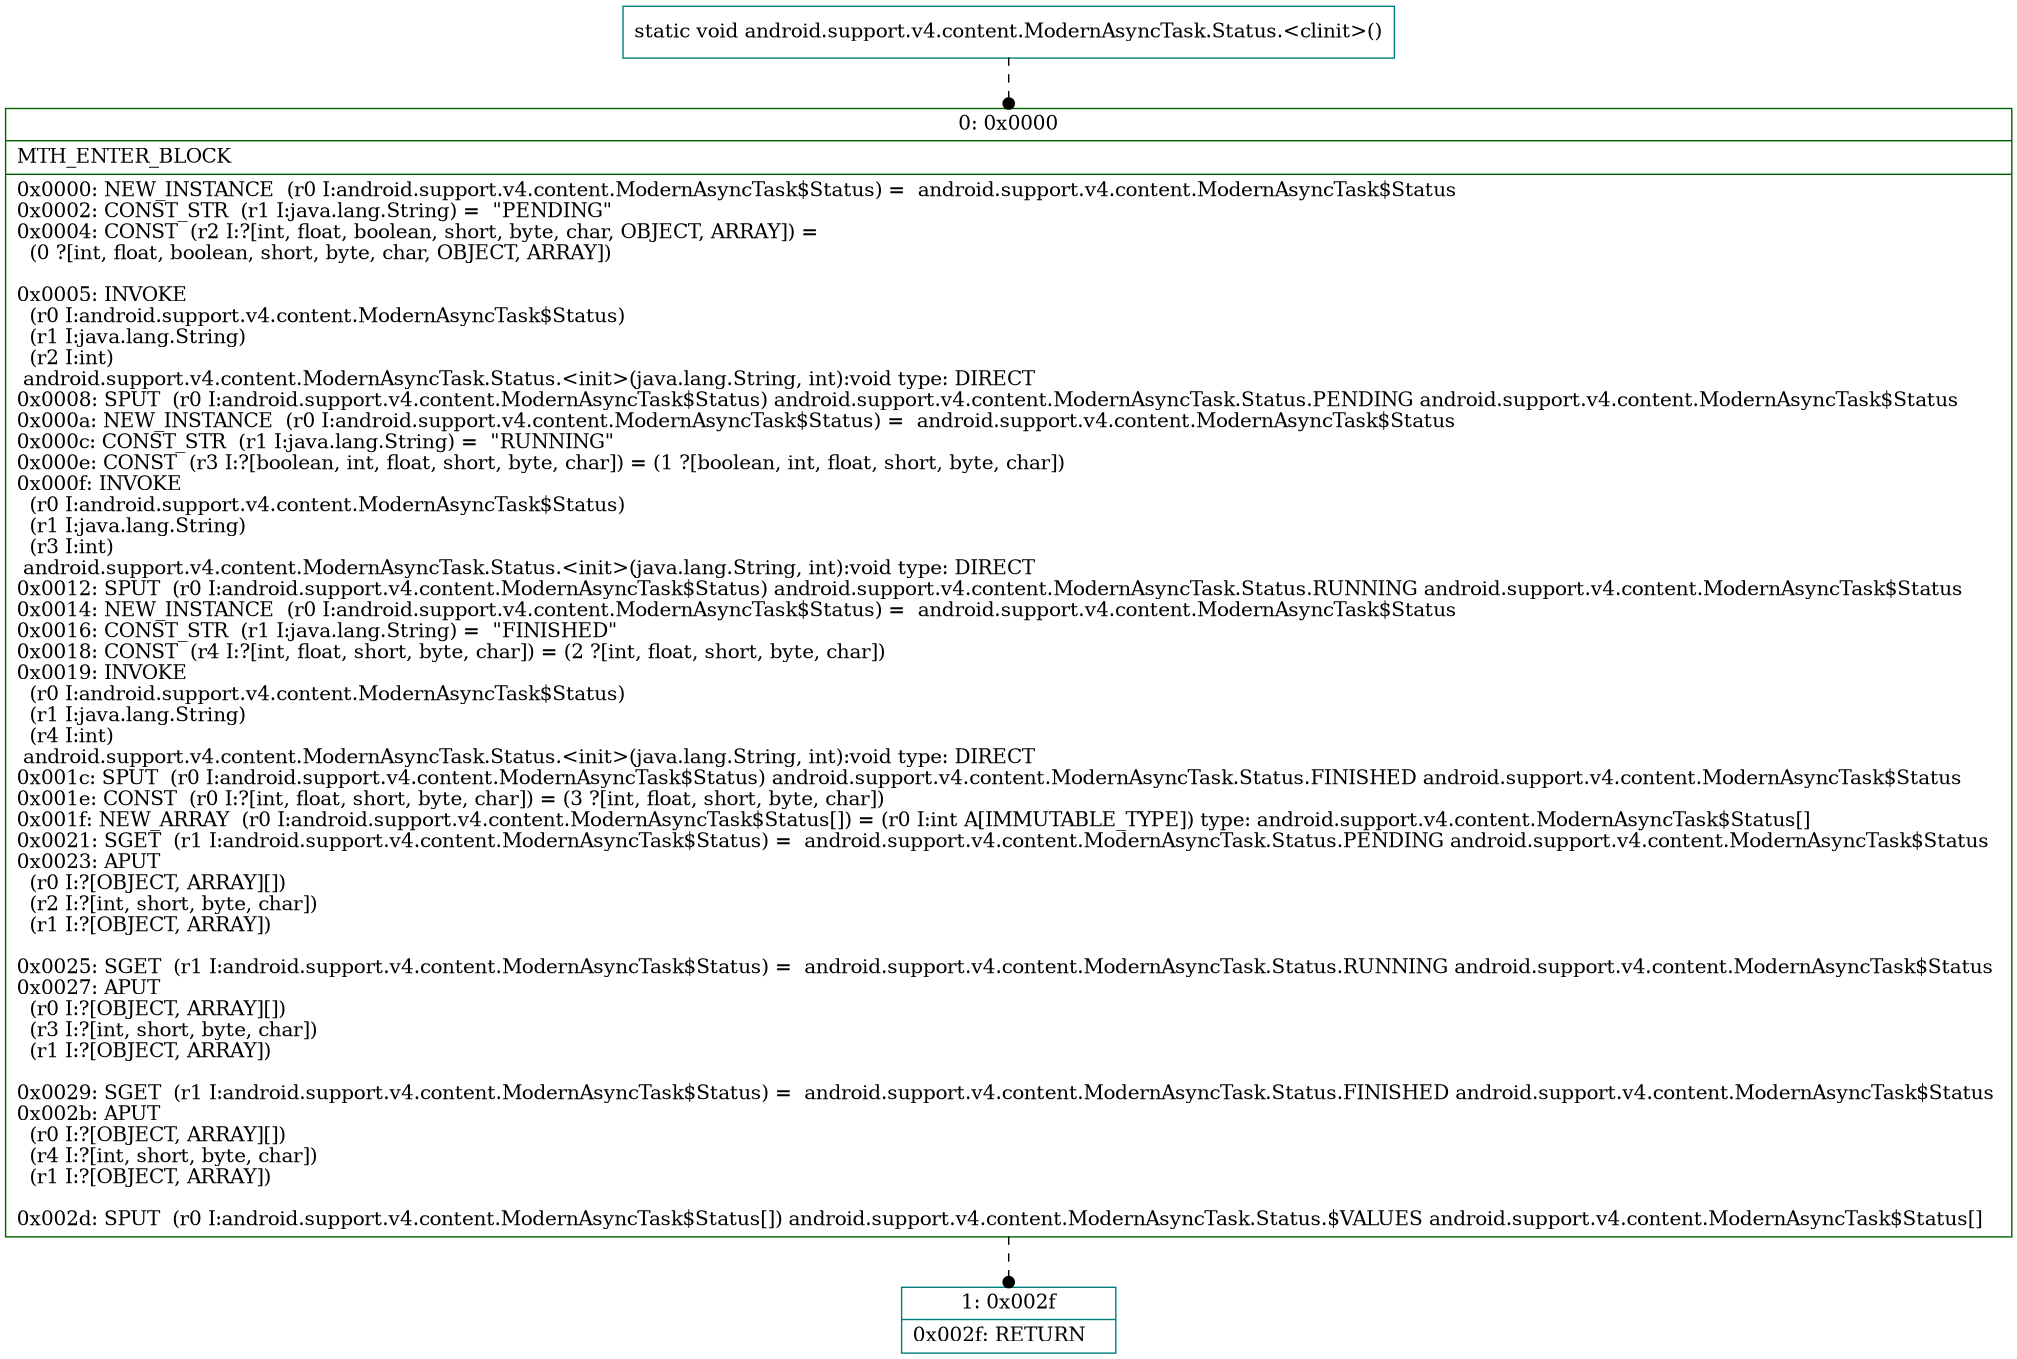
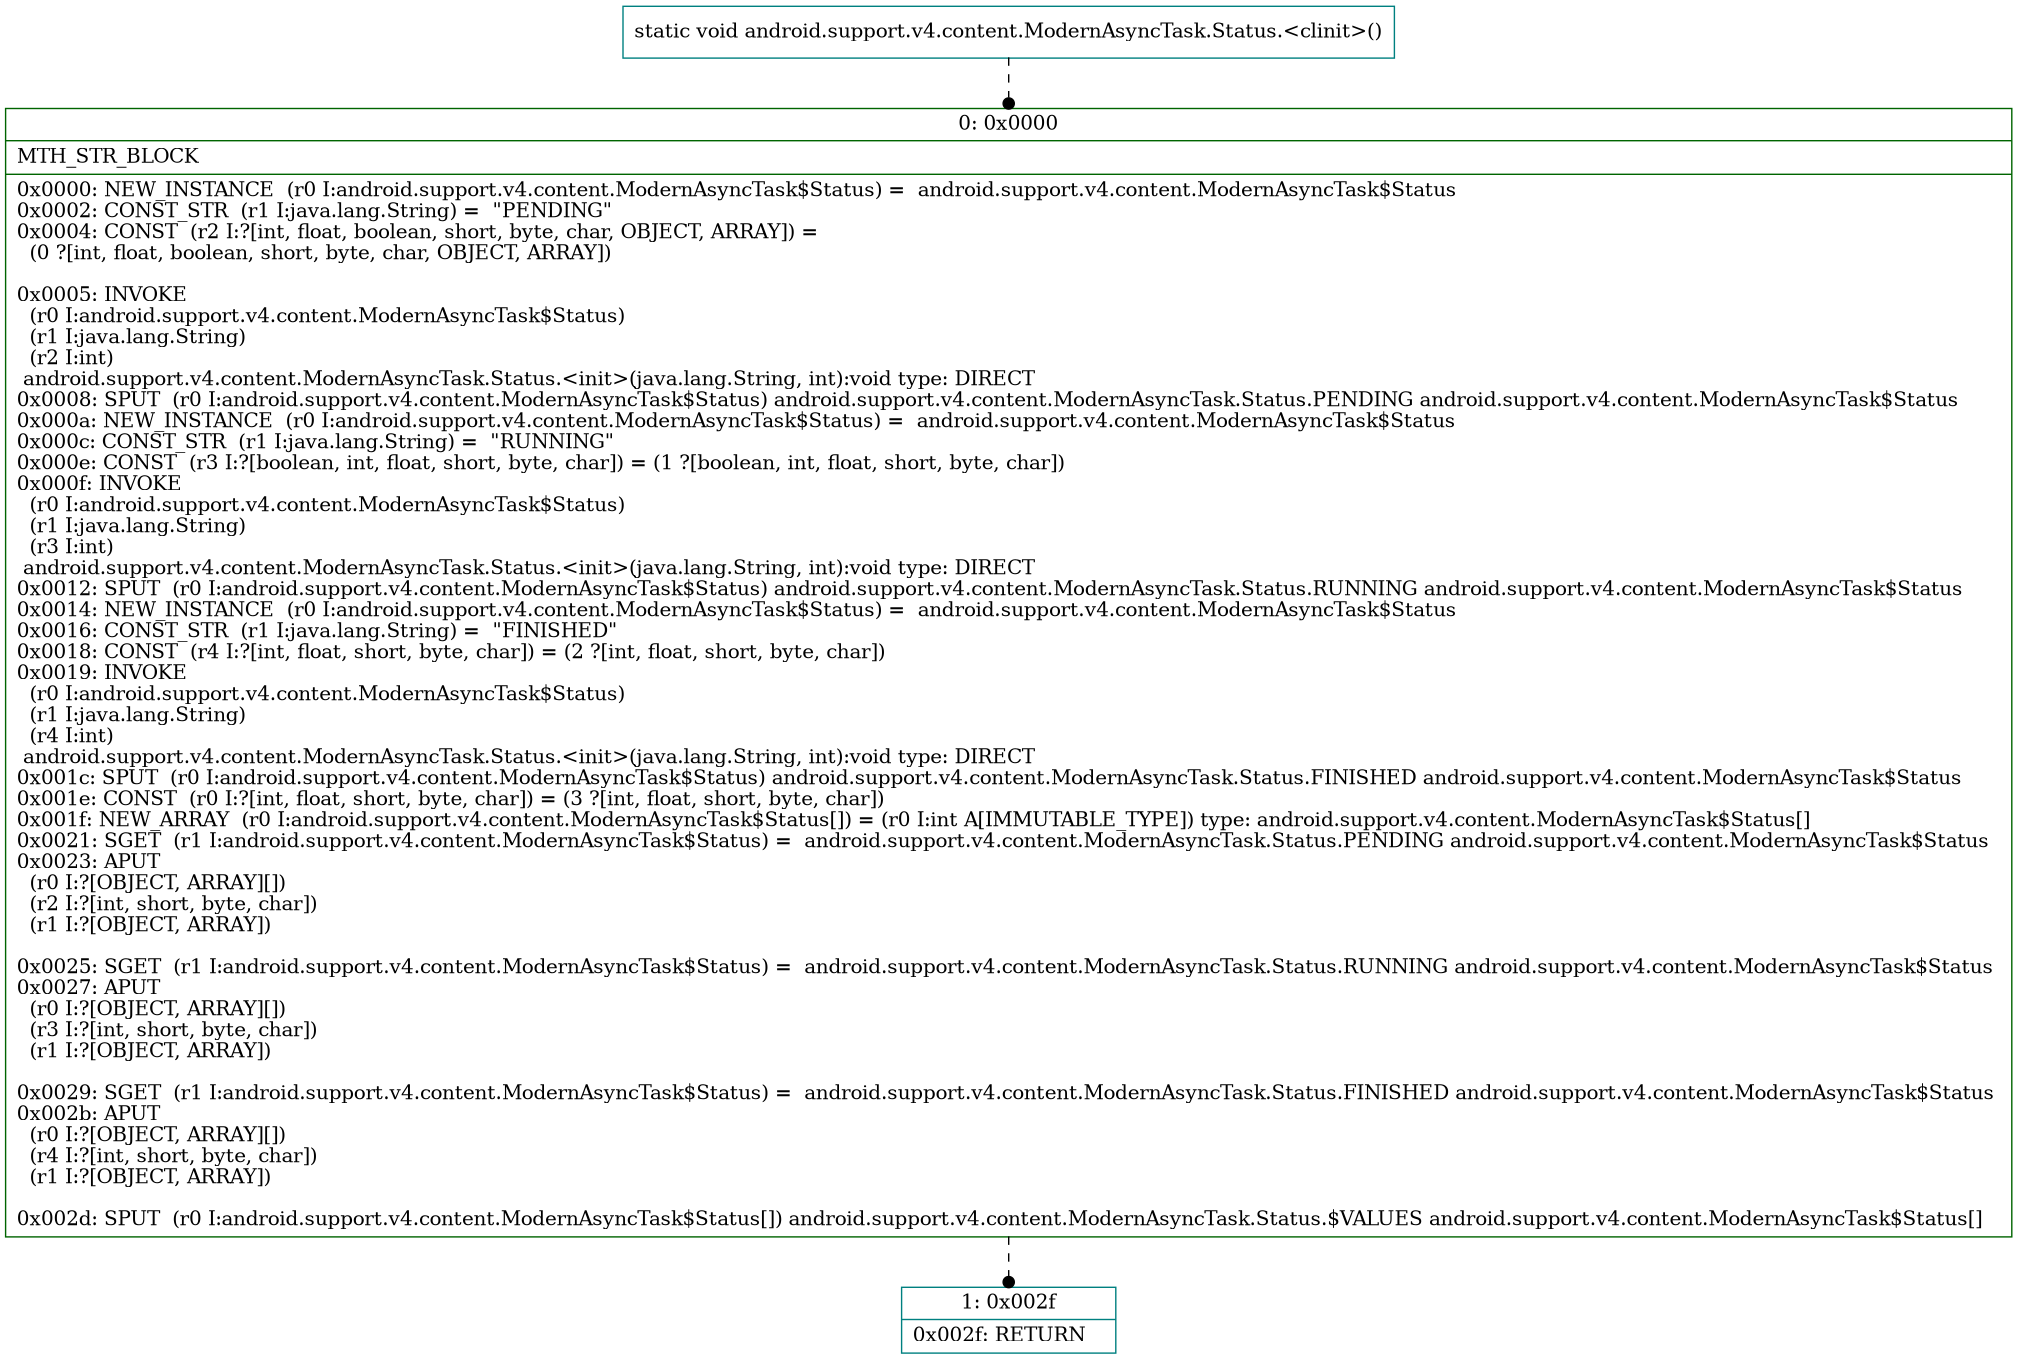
node "0: 0x0000": text "MTH_ENTER_BLOCK" -> "MTH_STR_BLOCK"
